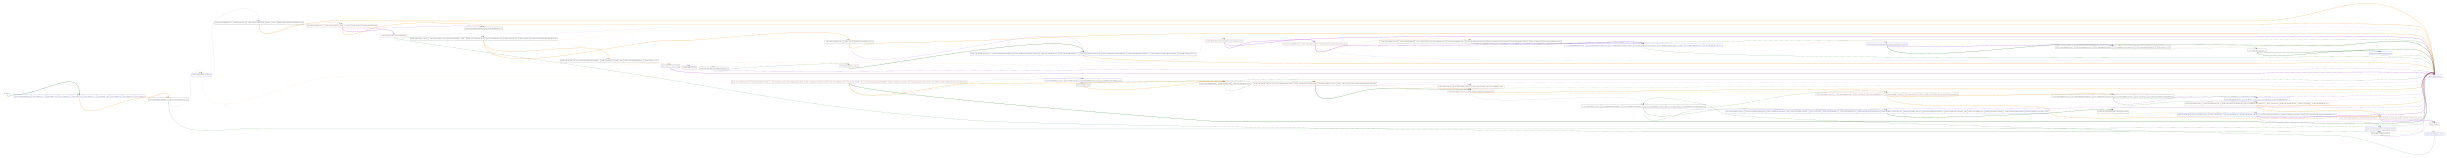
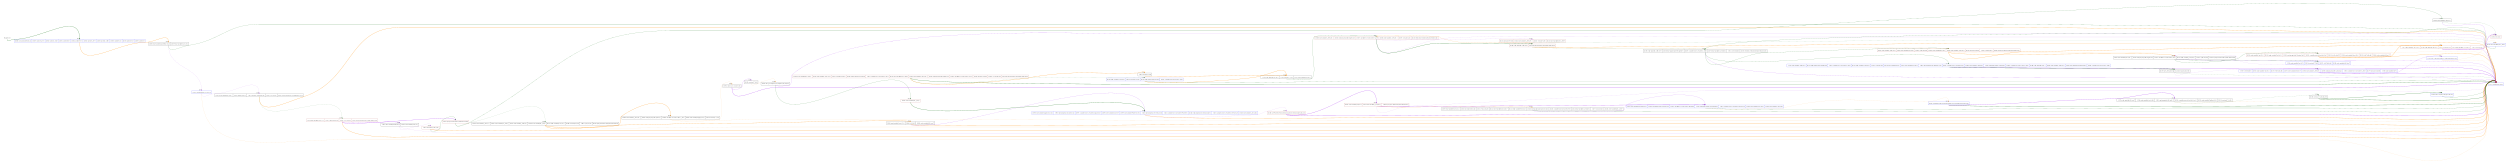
edge "13173: read-variable['_258',v53,-]" -> "13233: exceptional-return": added
node "13072: call-isNaN [v7,v8,v9,v6]": added
